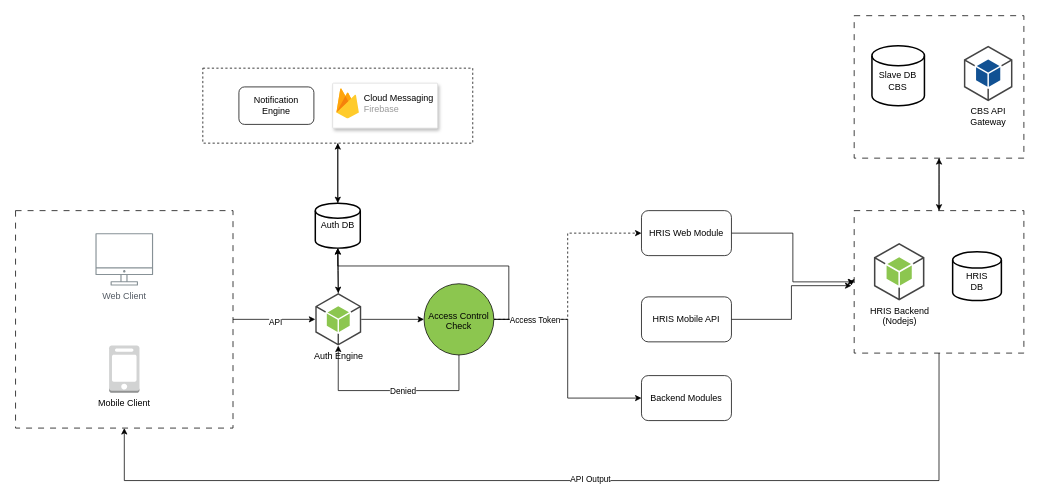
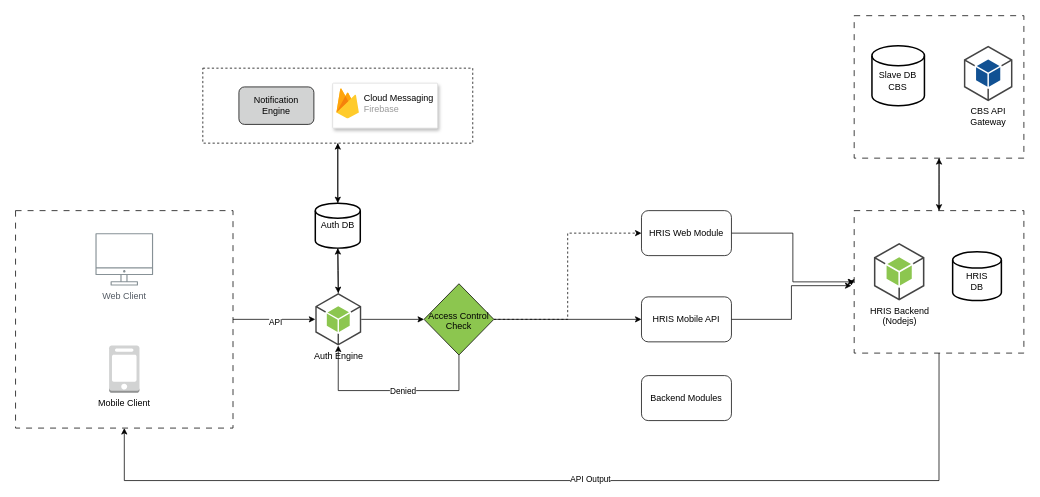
node "Notification Engine": fillcolor #ffffff -> #d2d3d3
edge "Access Control Check" -> "Auth DB": now "Access Control Check" -> "HRIS Mobile API"
node "Access Control Check": shape ellipse -> diamond
edge "Access Control Check" -> "Backend Modules": removed, label "Access Token"
